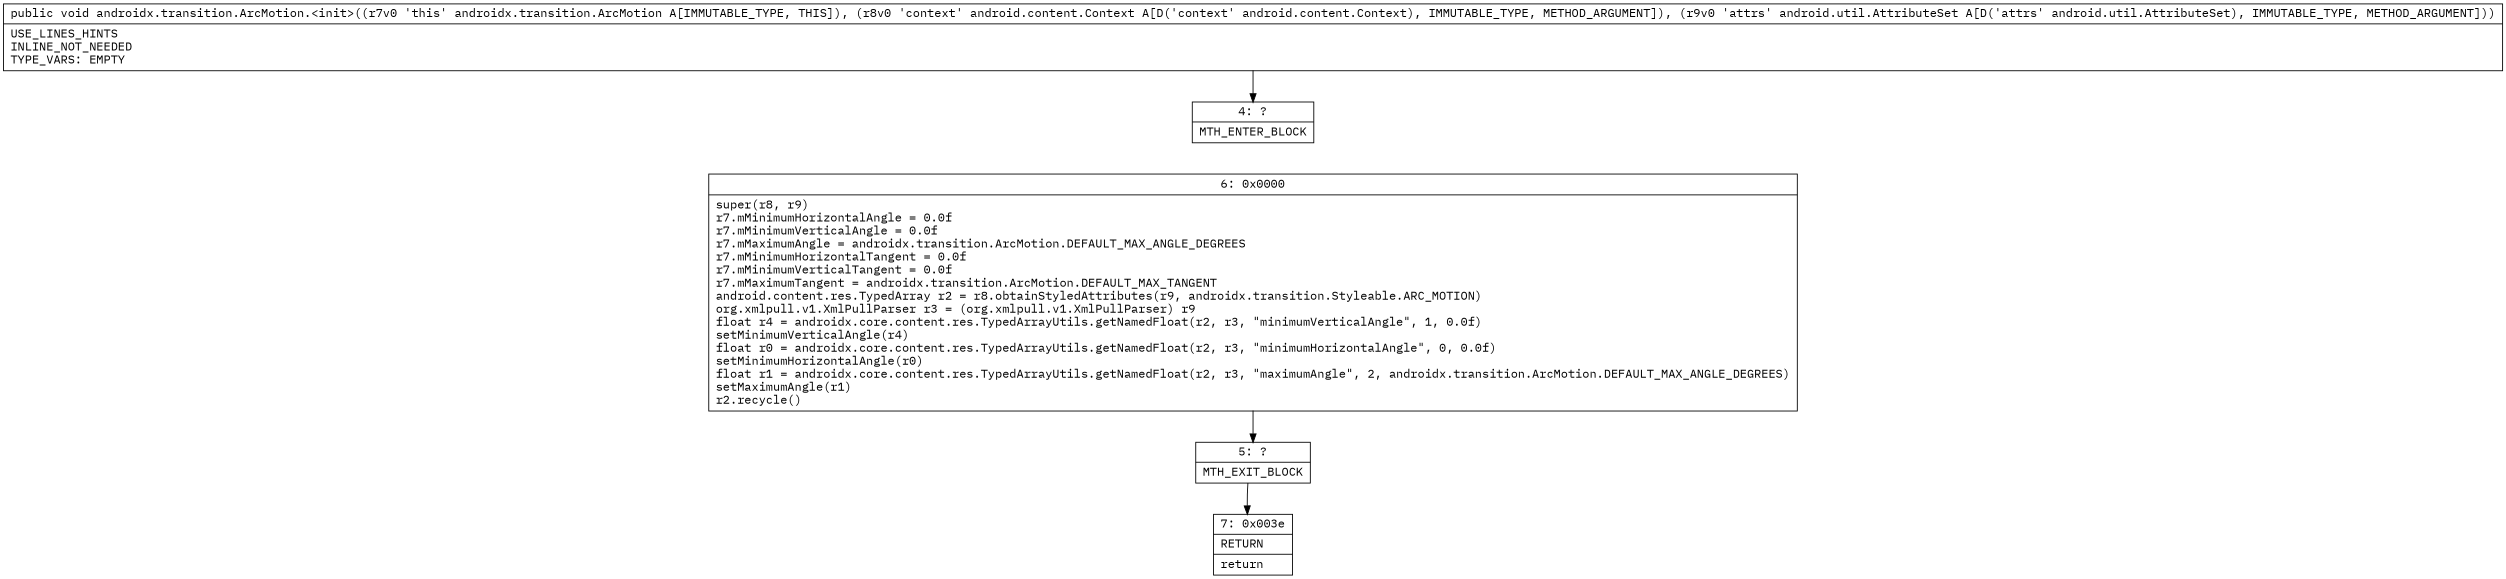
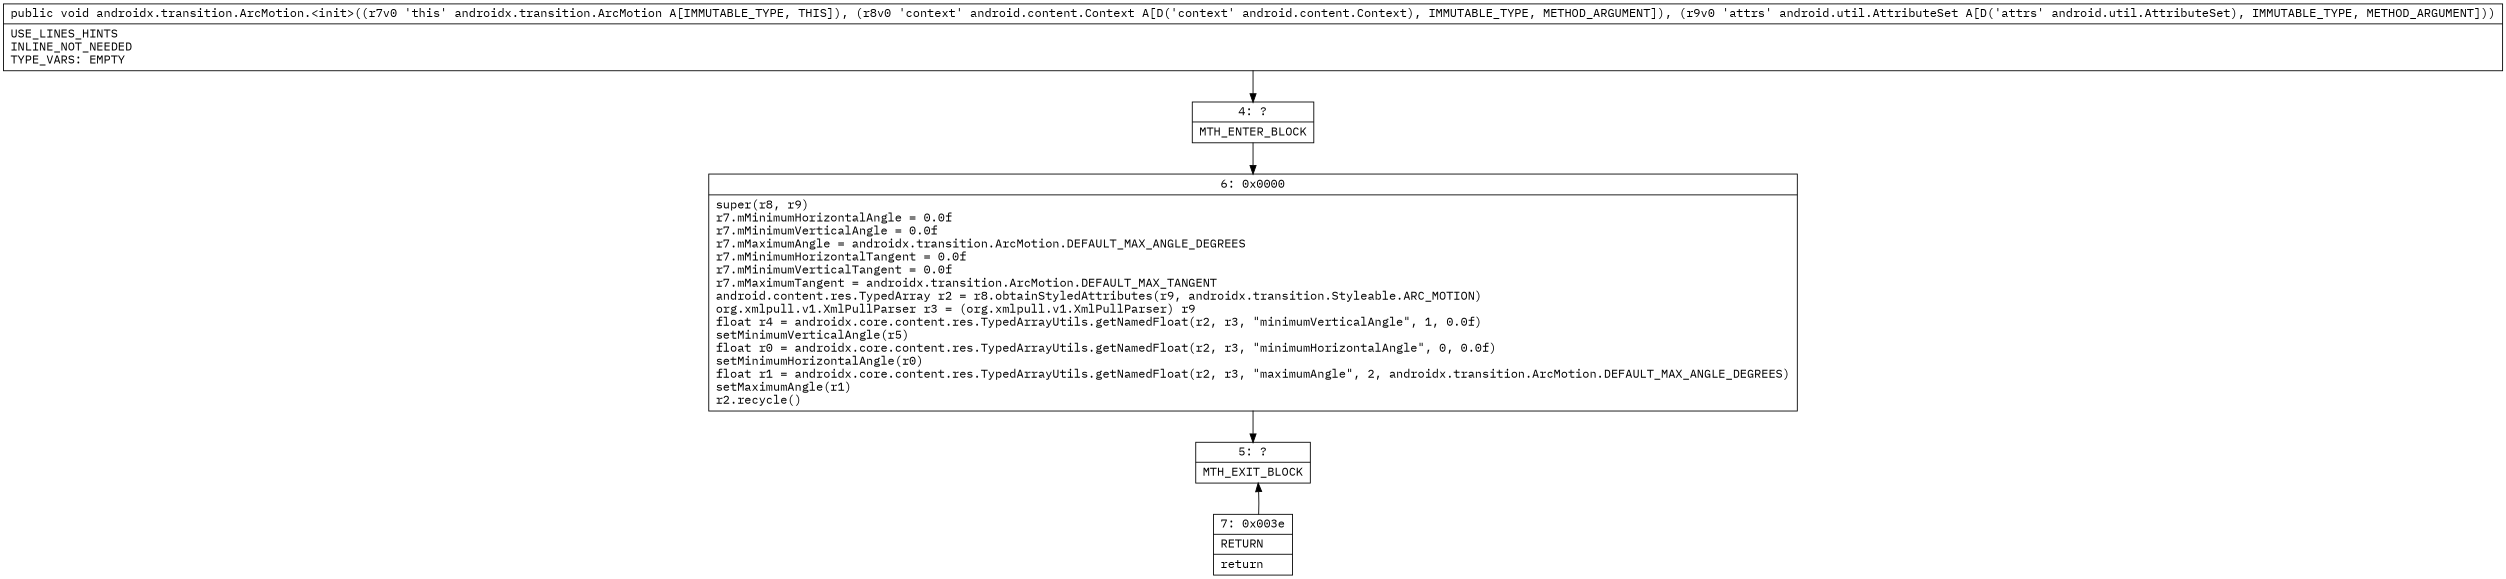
edge "4: ?" -> "6: 0x0000": added
node "6: 0x0000": text "setMinimumVerticalAngle(r4)" -> "setMinimumVerticalAngle(r5)"
edge "5: ?" -> "7: 0x003e": reversed
